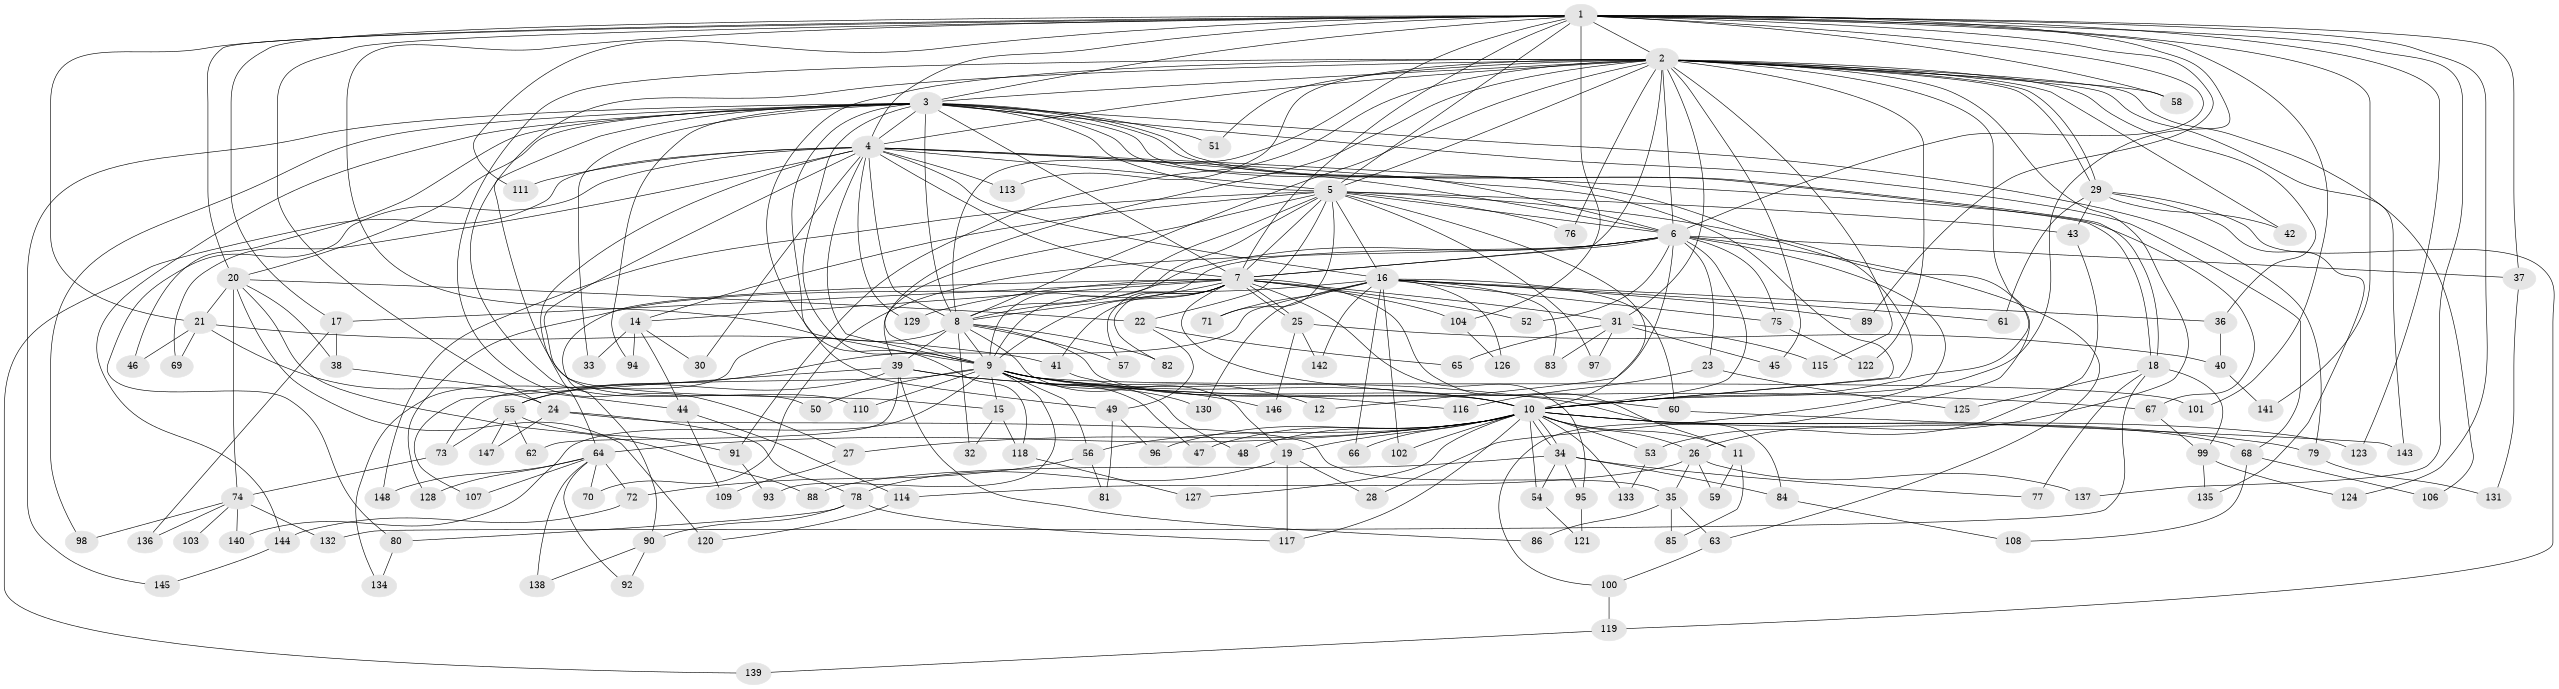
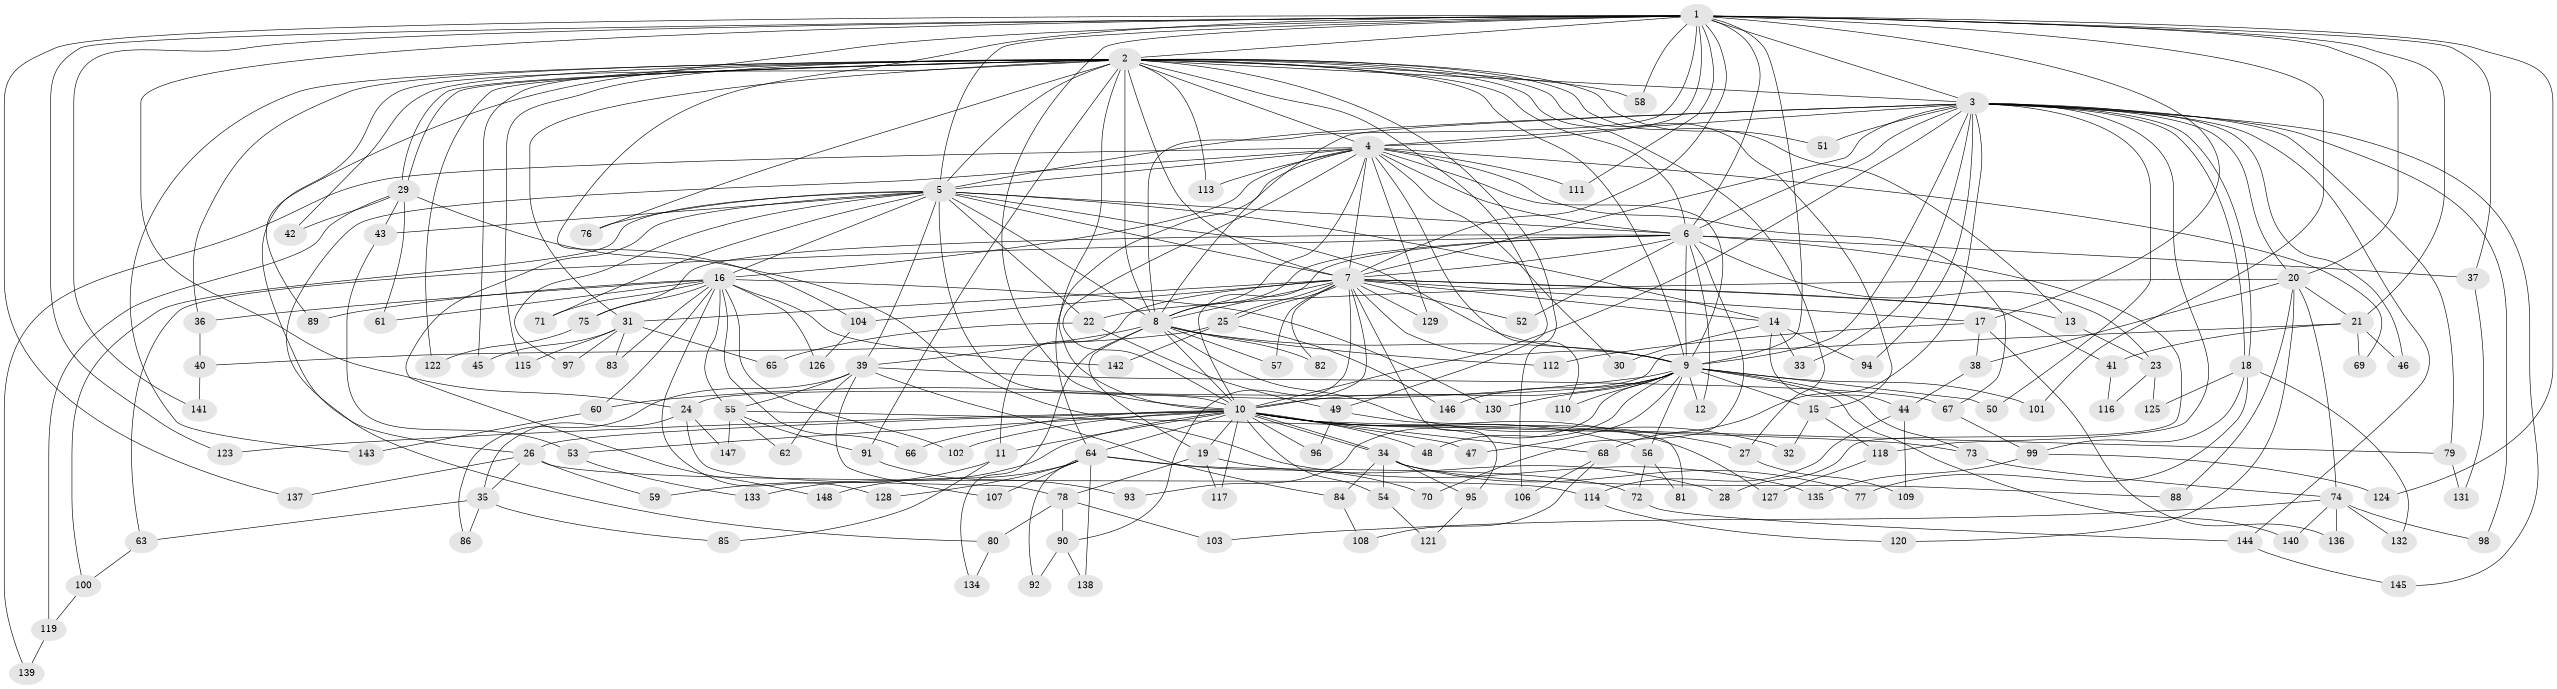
node "13": added
node "112": added
edge "78" -- "117": now "78" -- "103"
